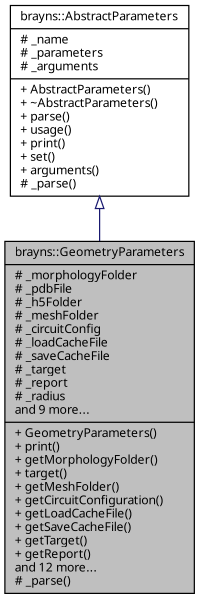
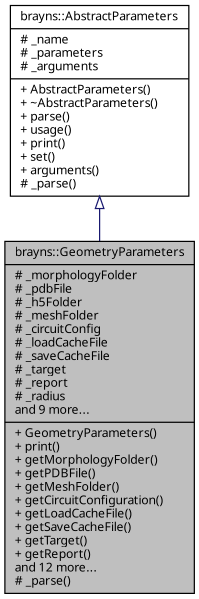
node "brayns::GeometryParameters": text "+ target()" -> "+ getPDBFile()"
